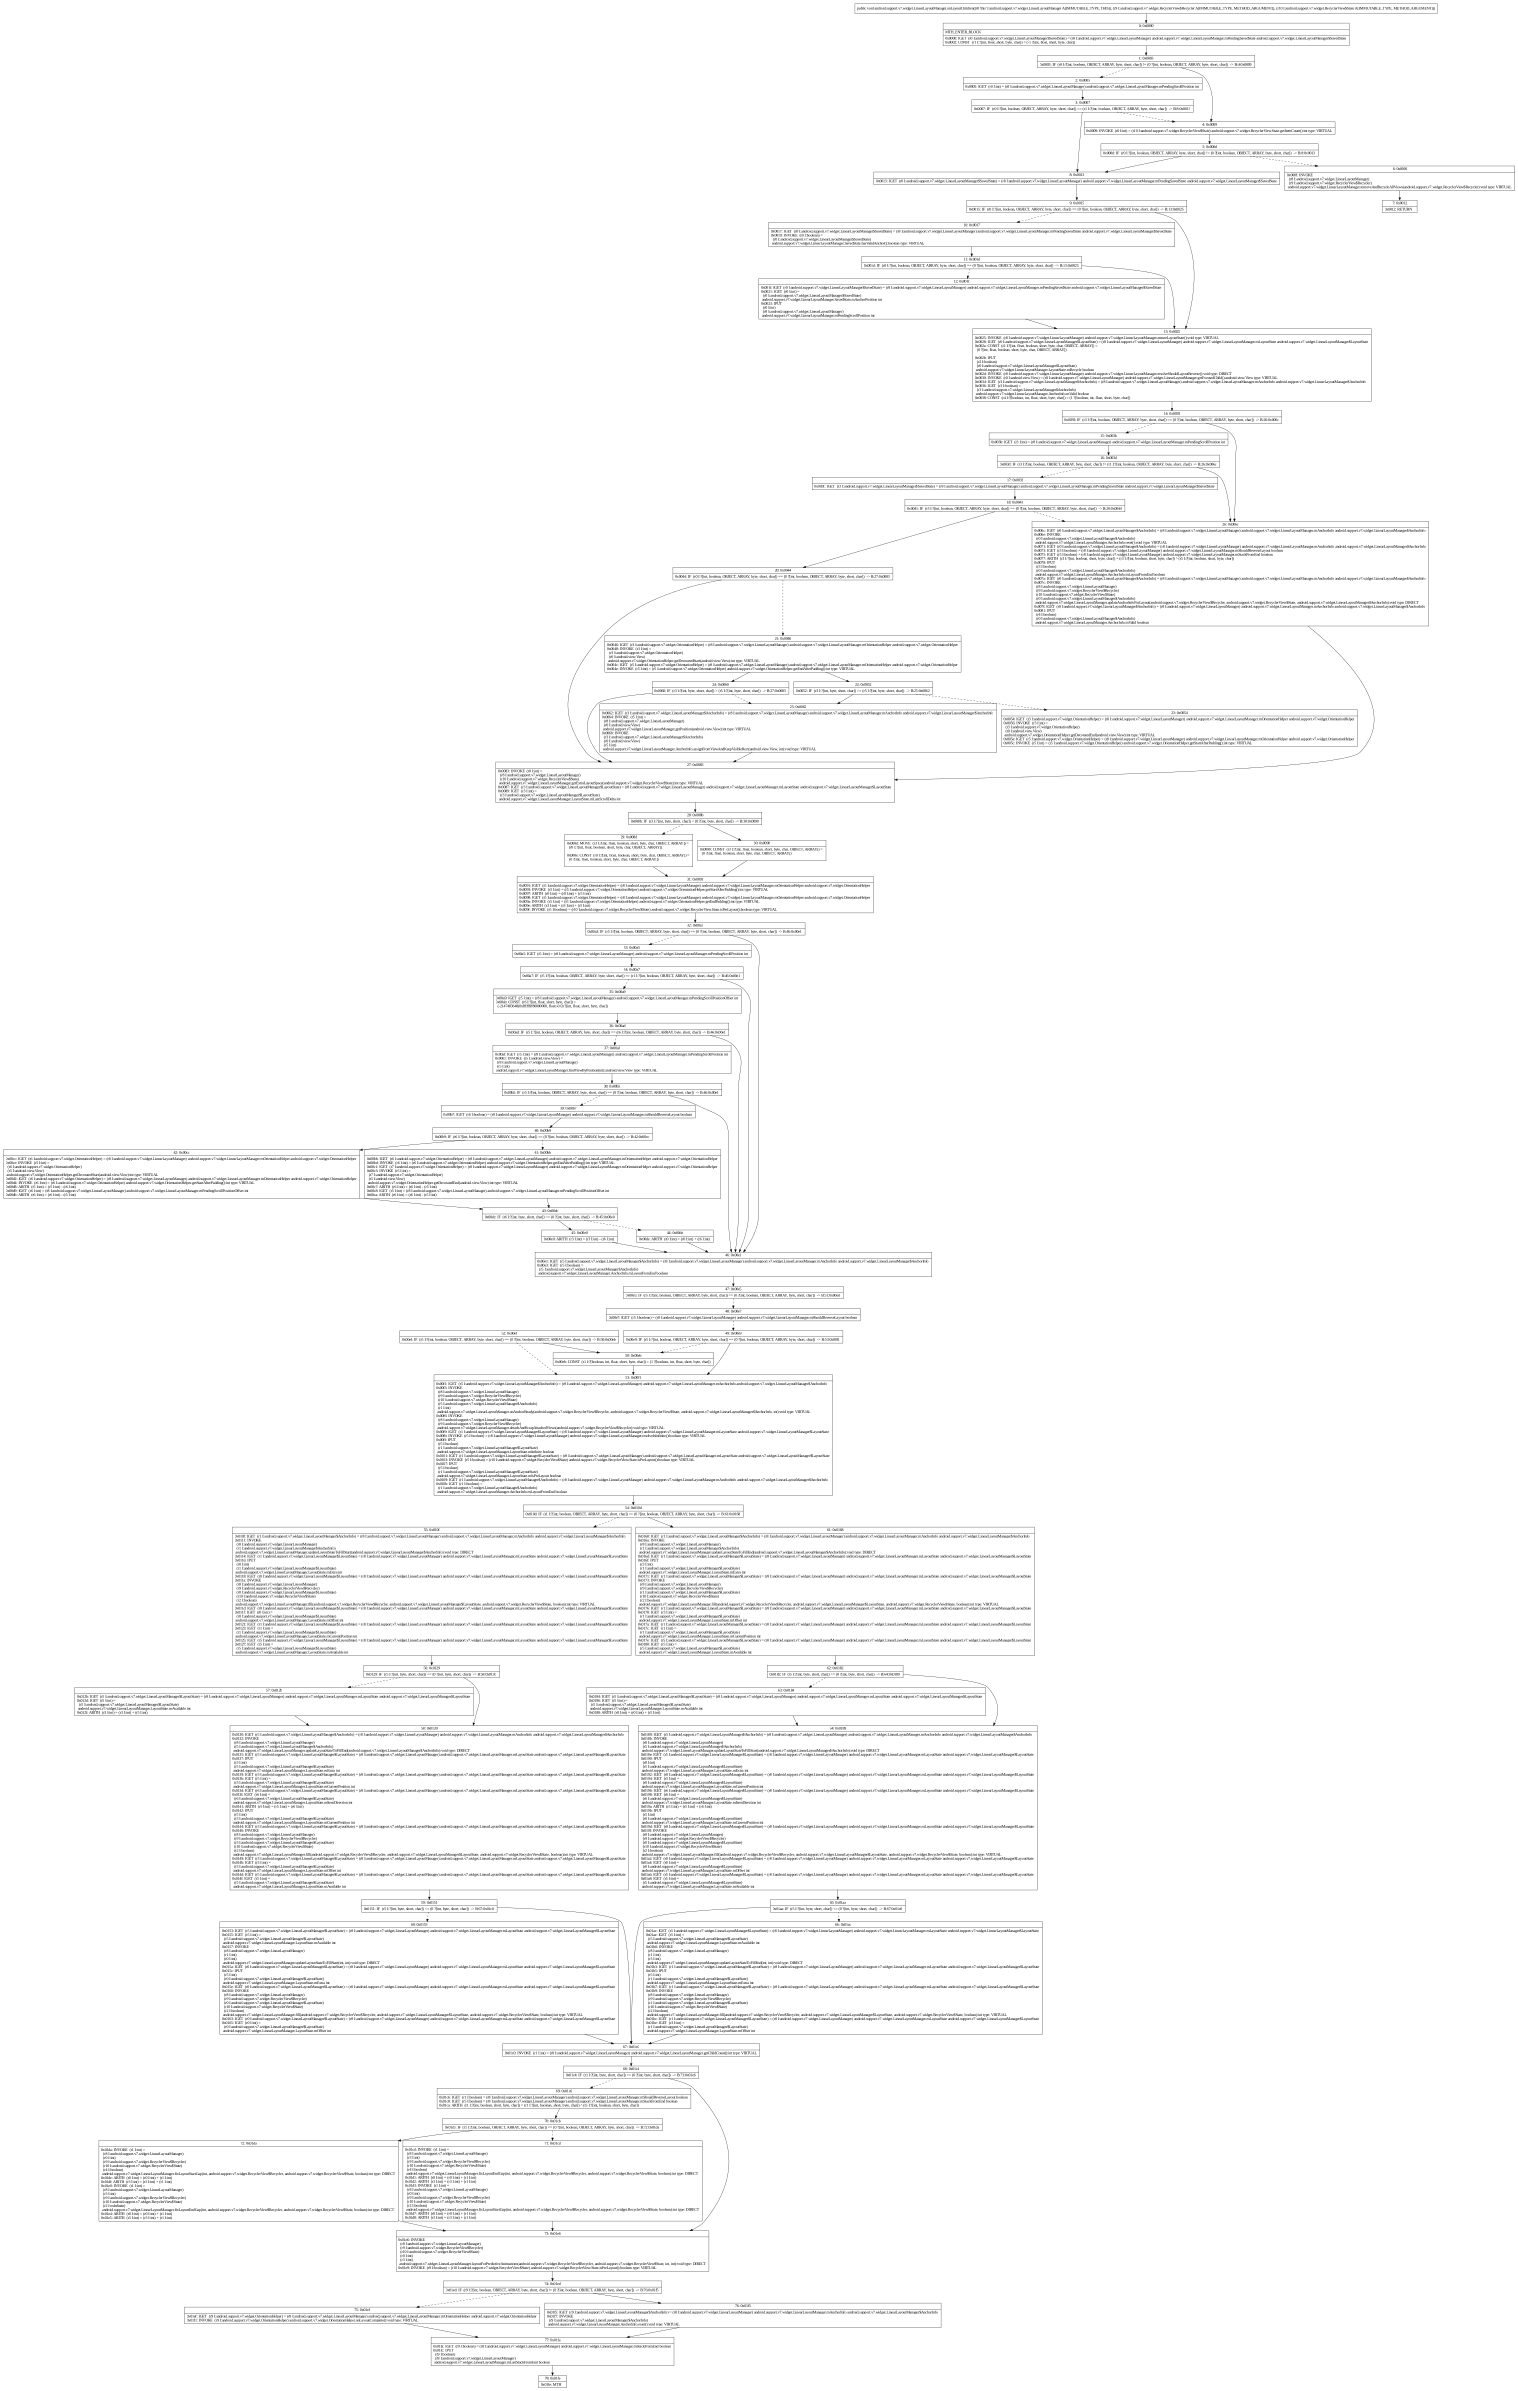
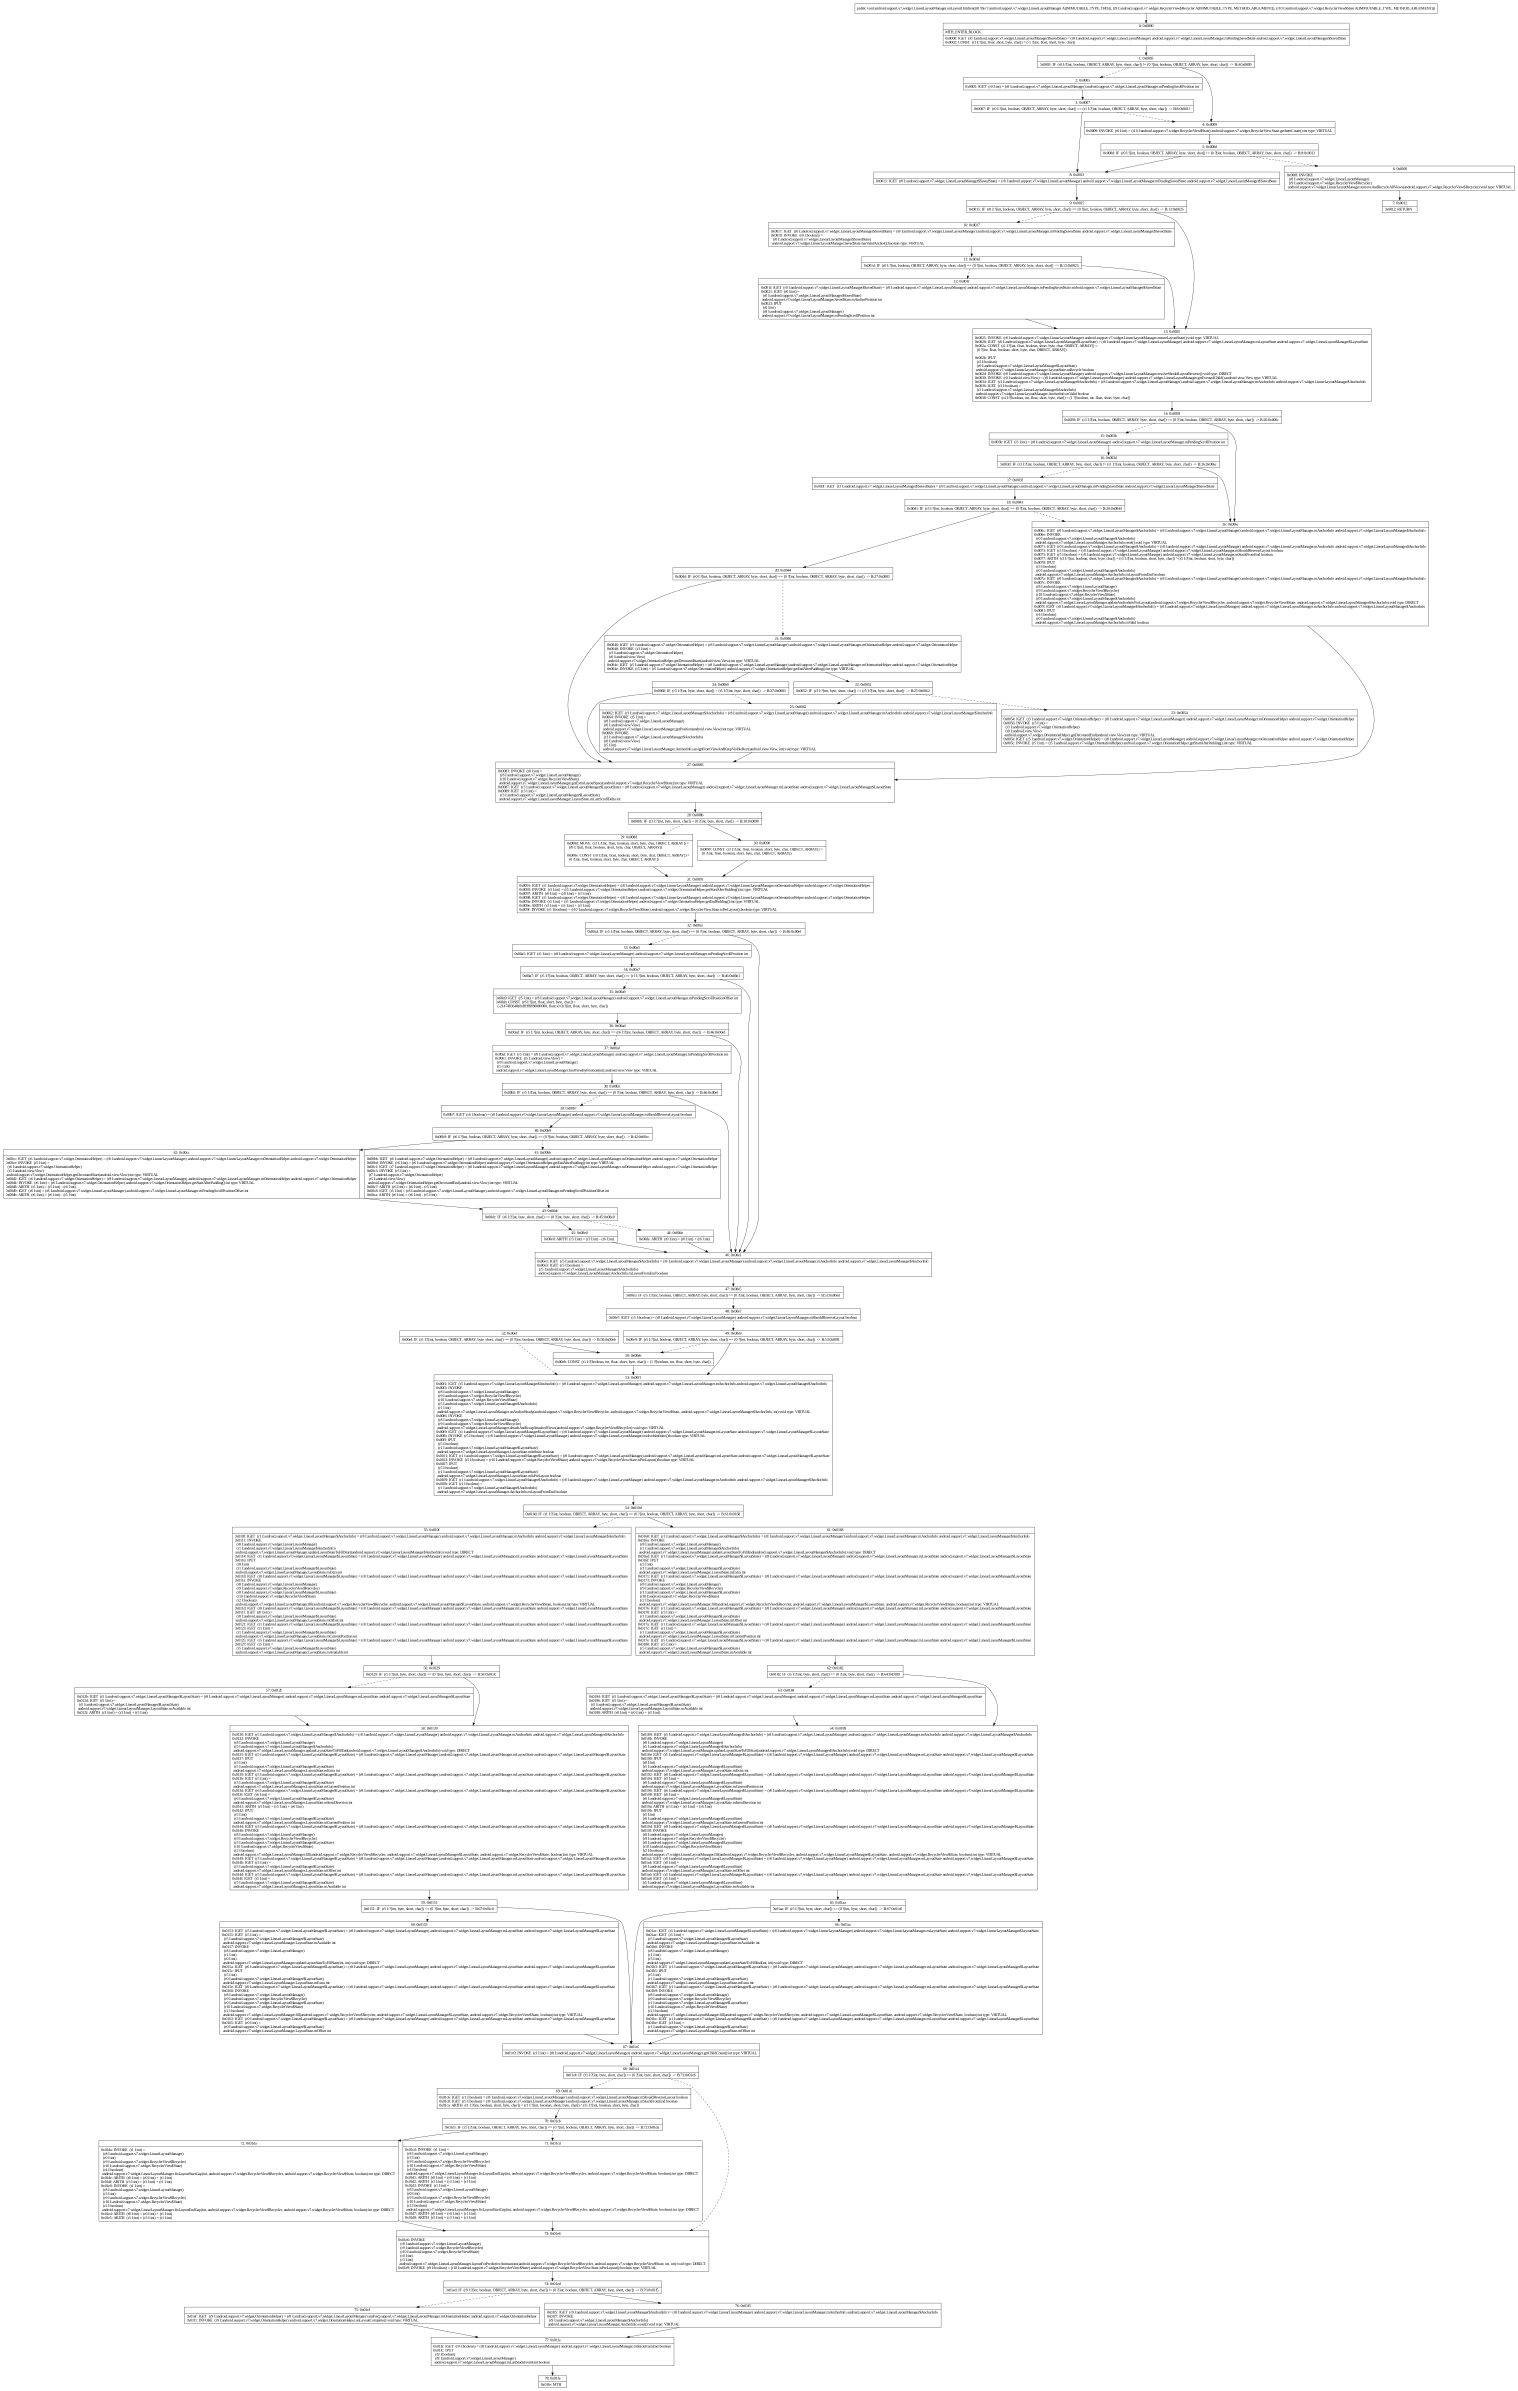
edge "68: 0x01c4" -> "73: 0x01e6": style solid -> dashed
node "72: 0x01da": text "(r2 I:mInfinite)" -> "(r2 I:boolean)"
